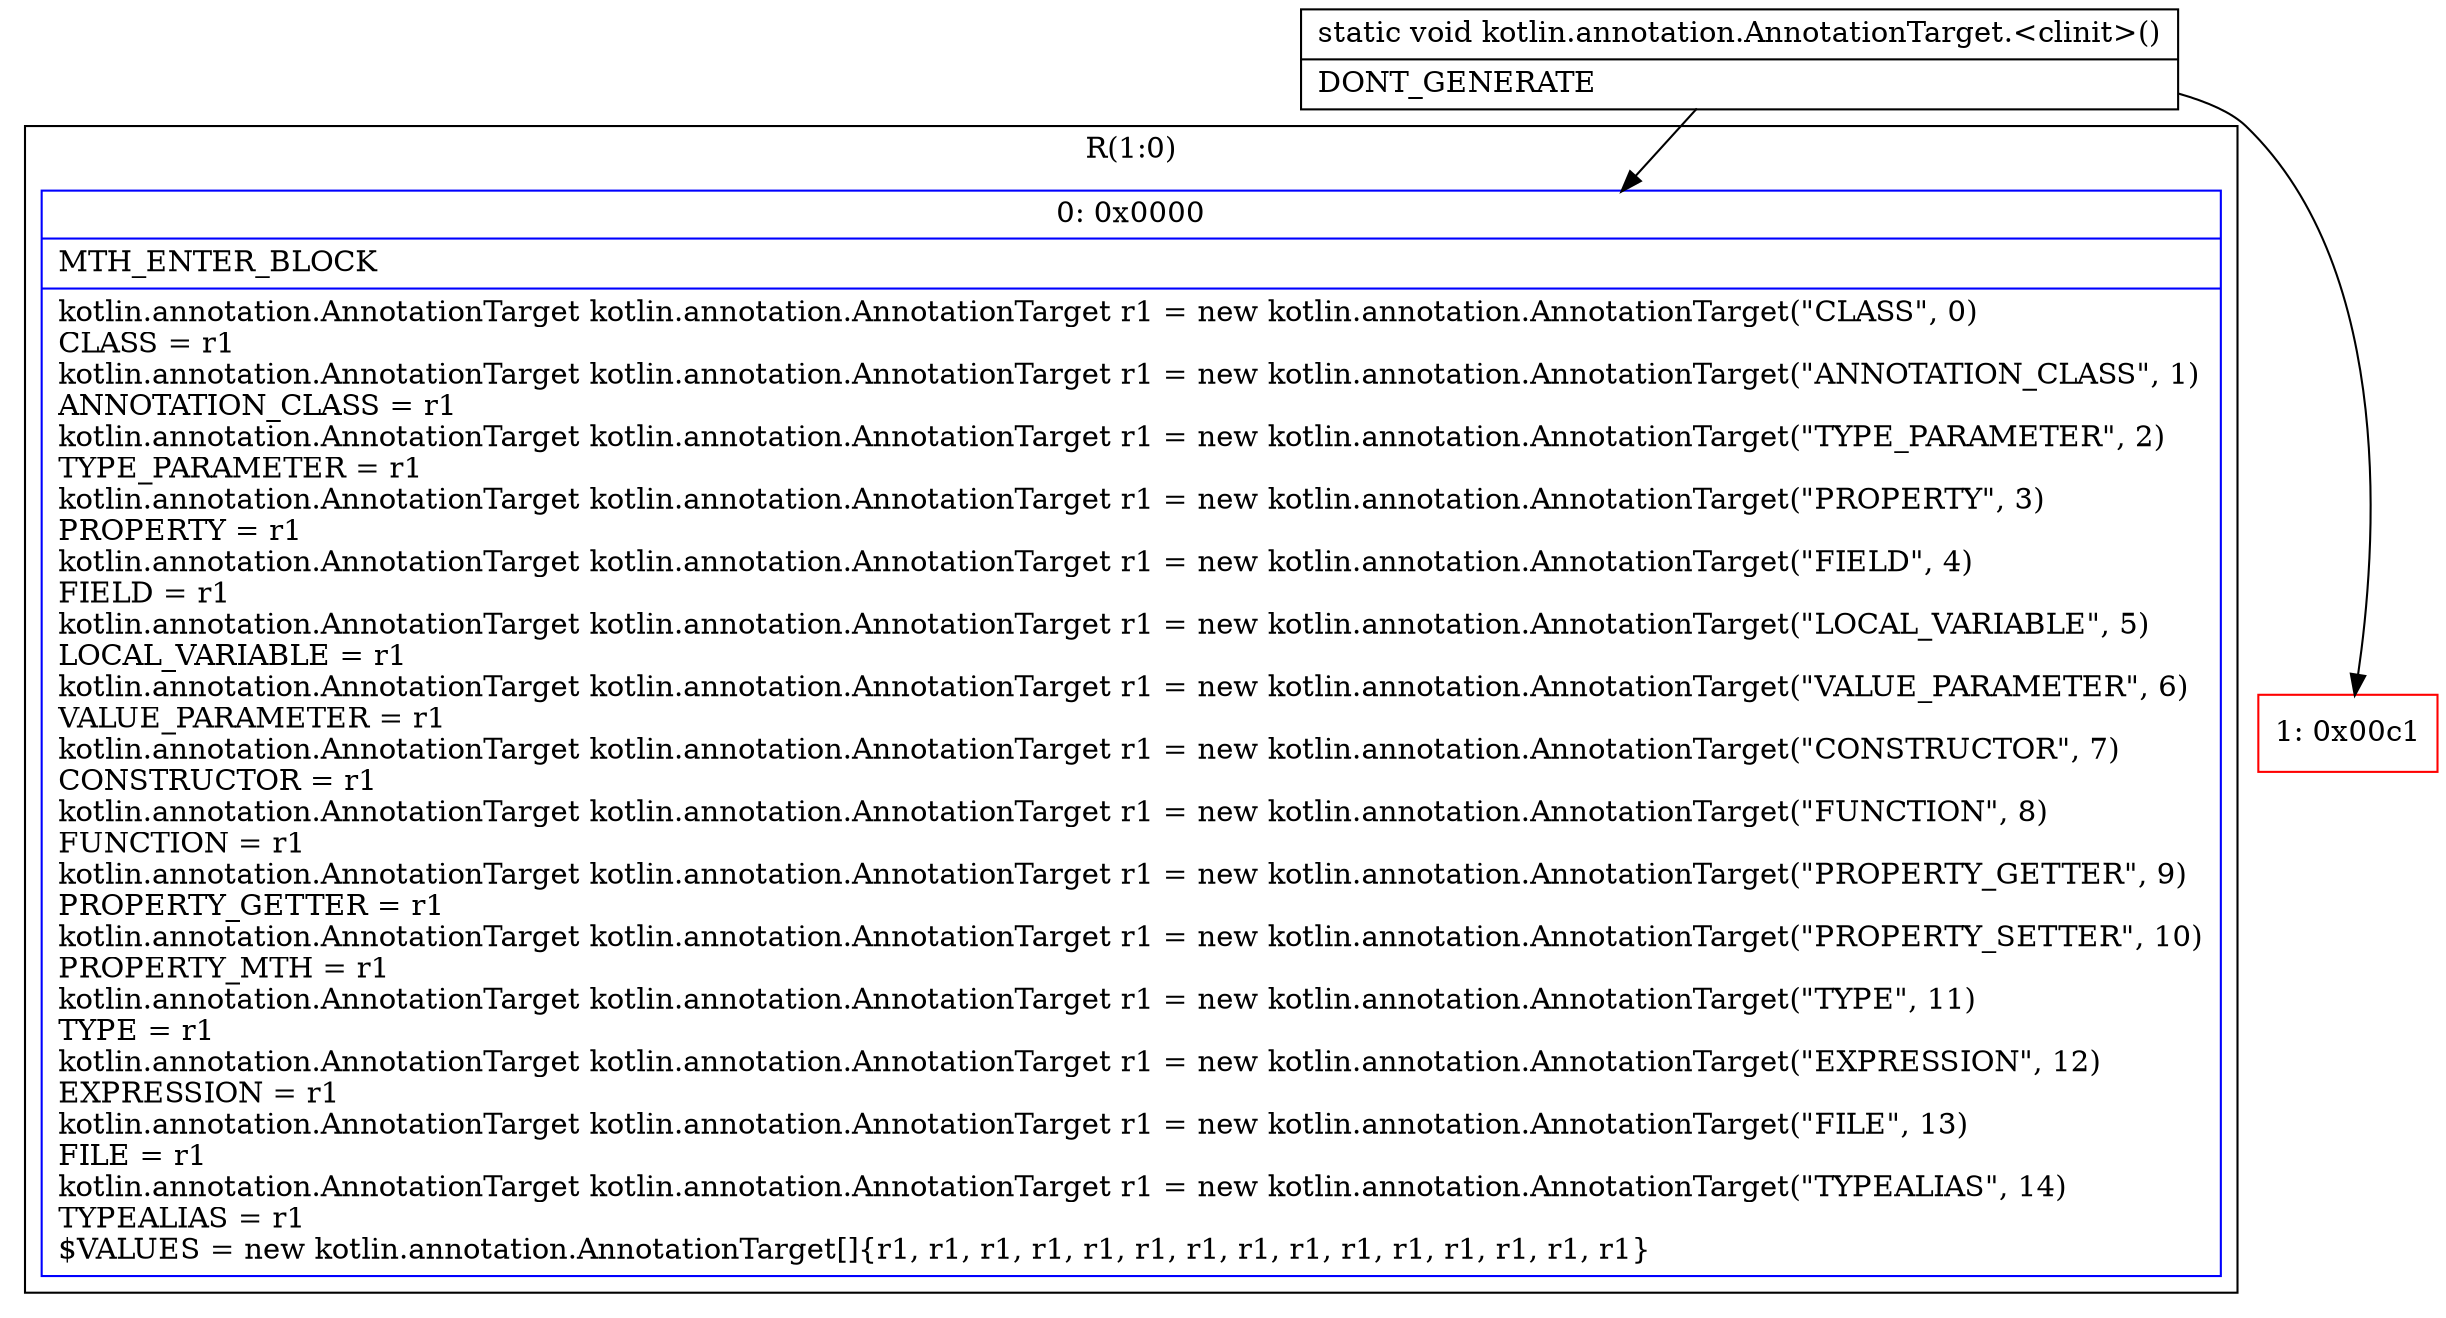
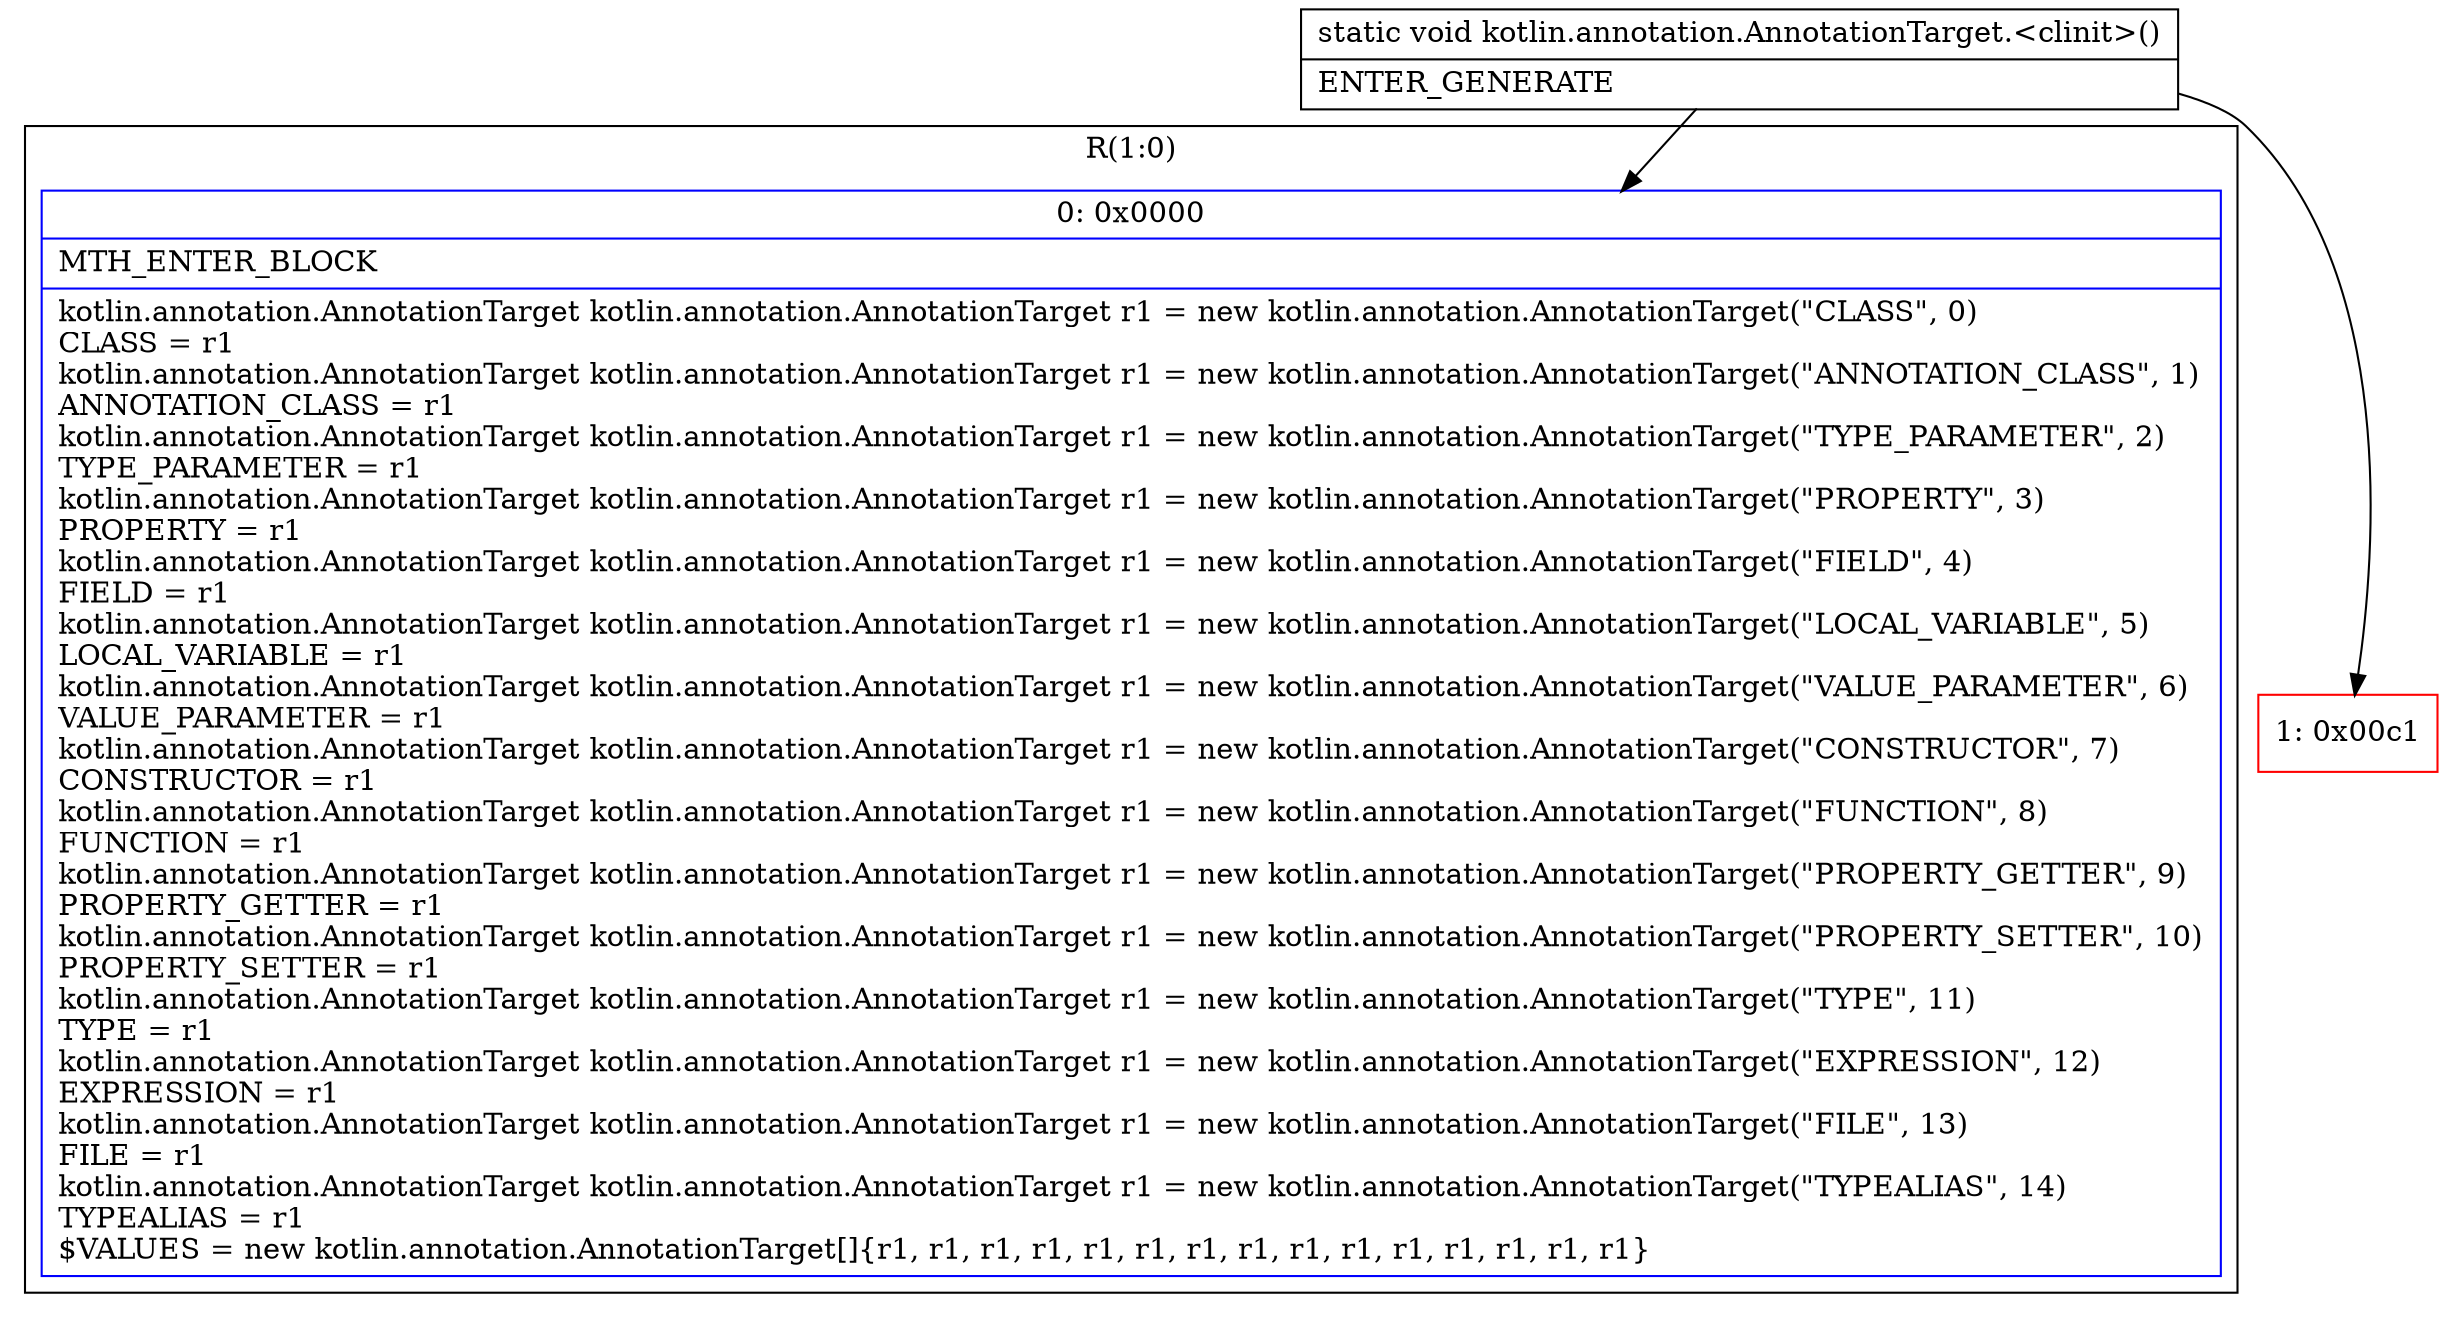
node "static void kotlin.annotation.AnnotationTarget.<clinit>()": text "DONT_GENERATE" -> "ENTER_GENERATE"
node "0: 0x0000": text "PROPERTY_MTH = r1" -> "PROPERTY_SETTER = r1"
